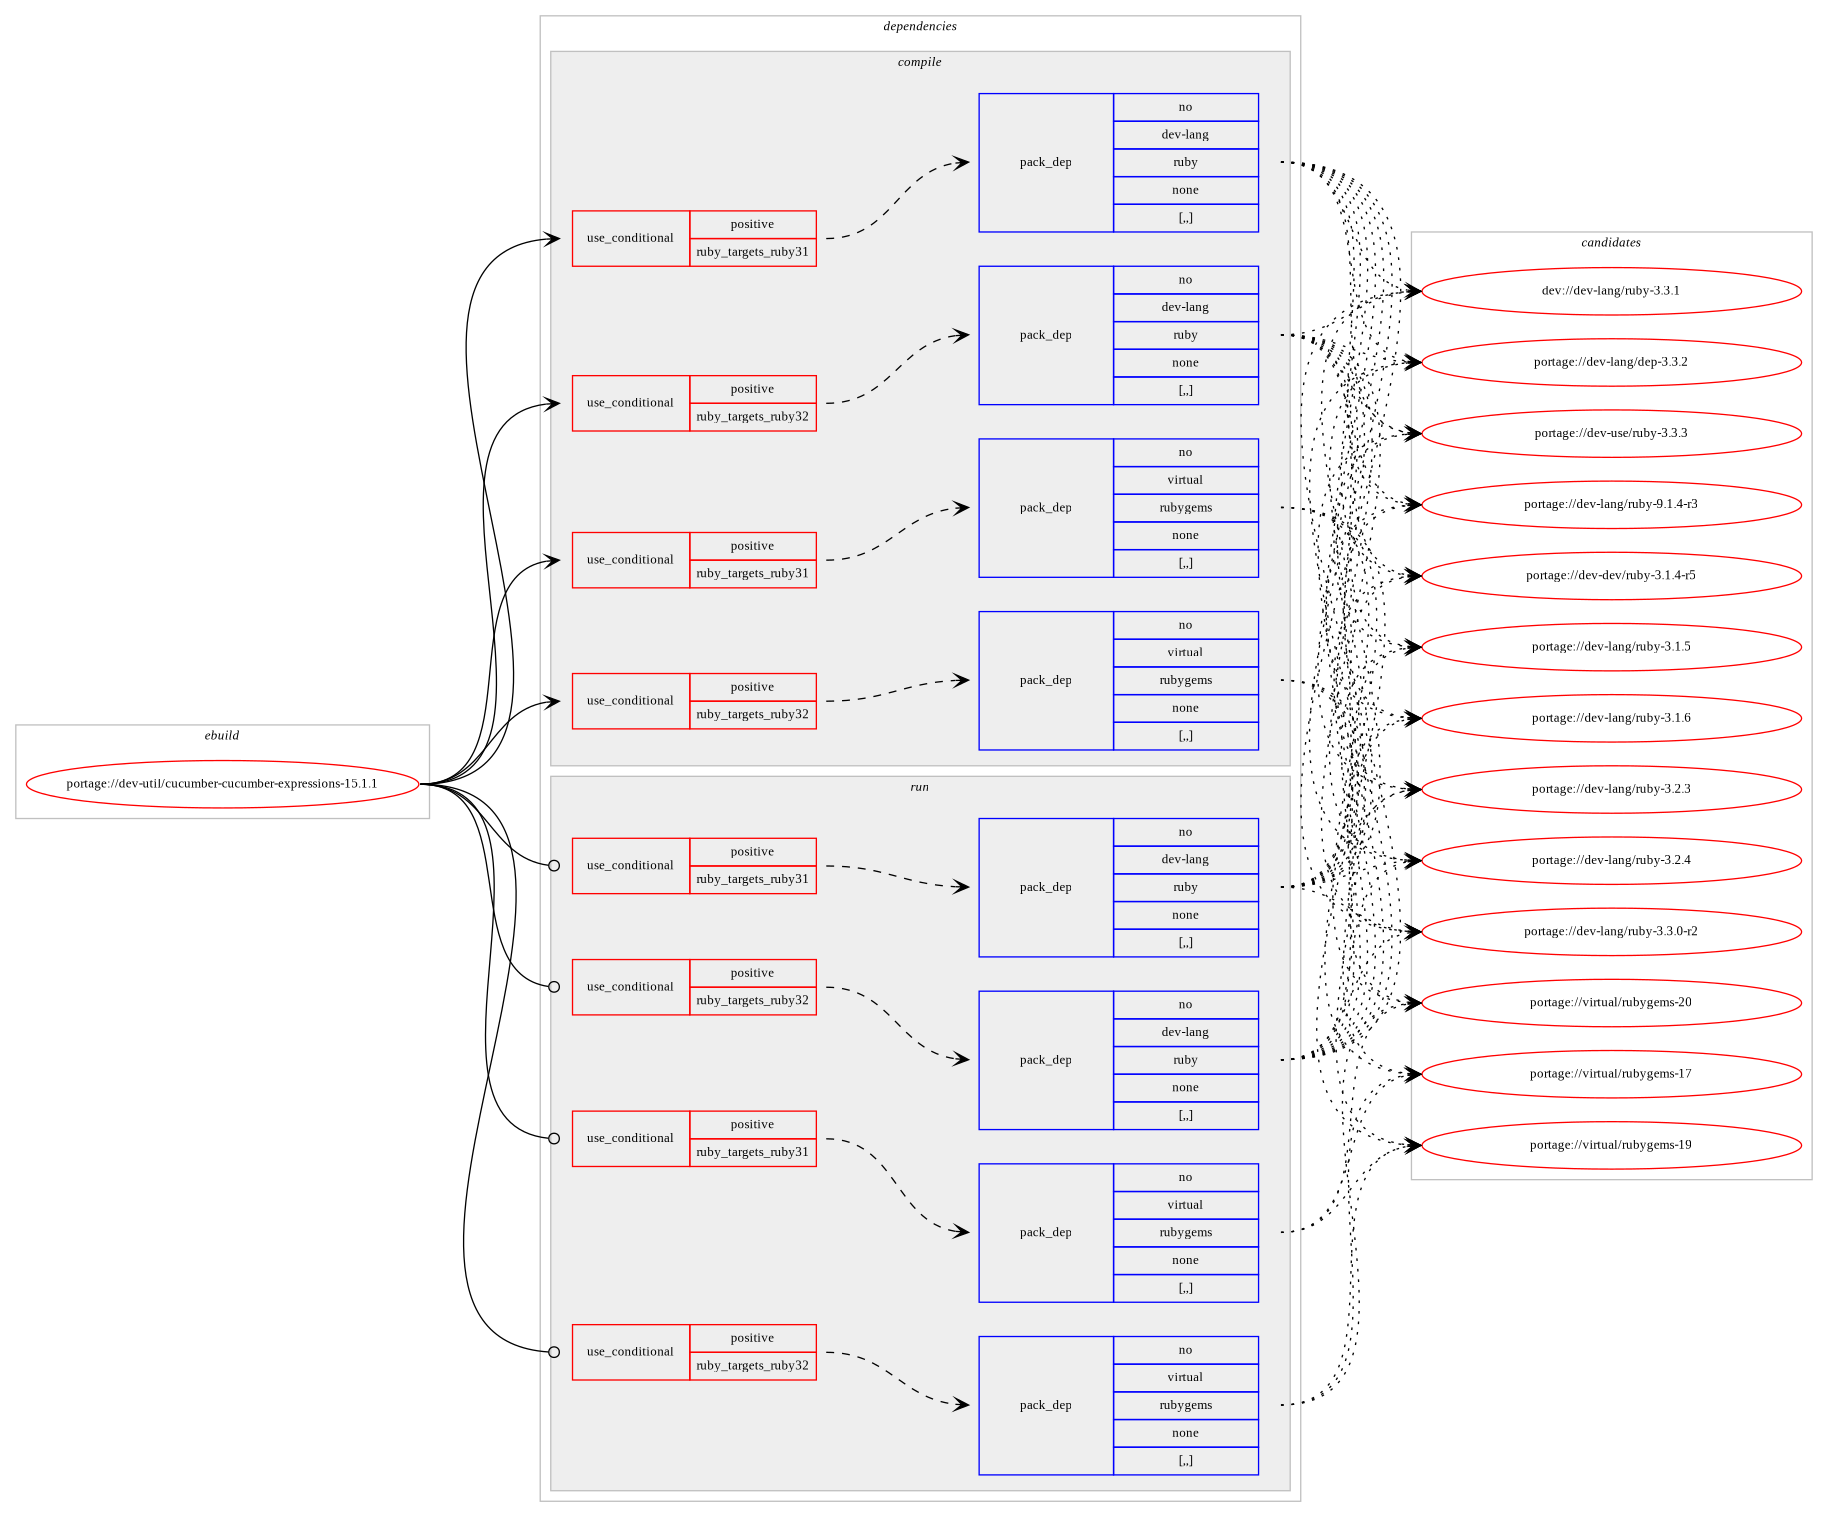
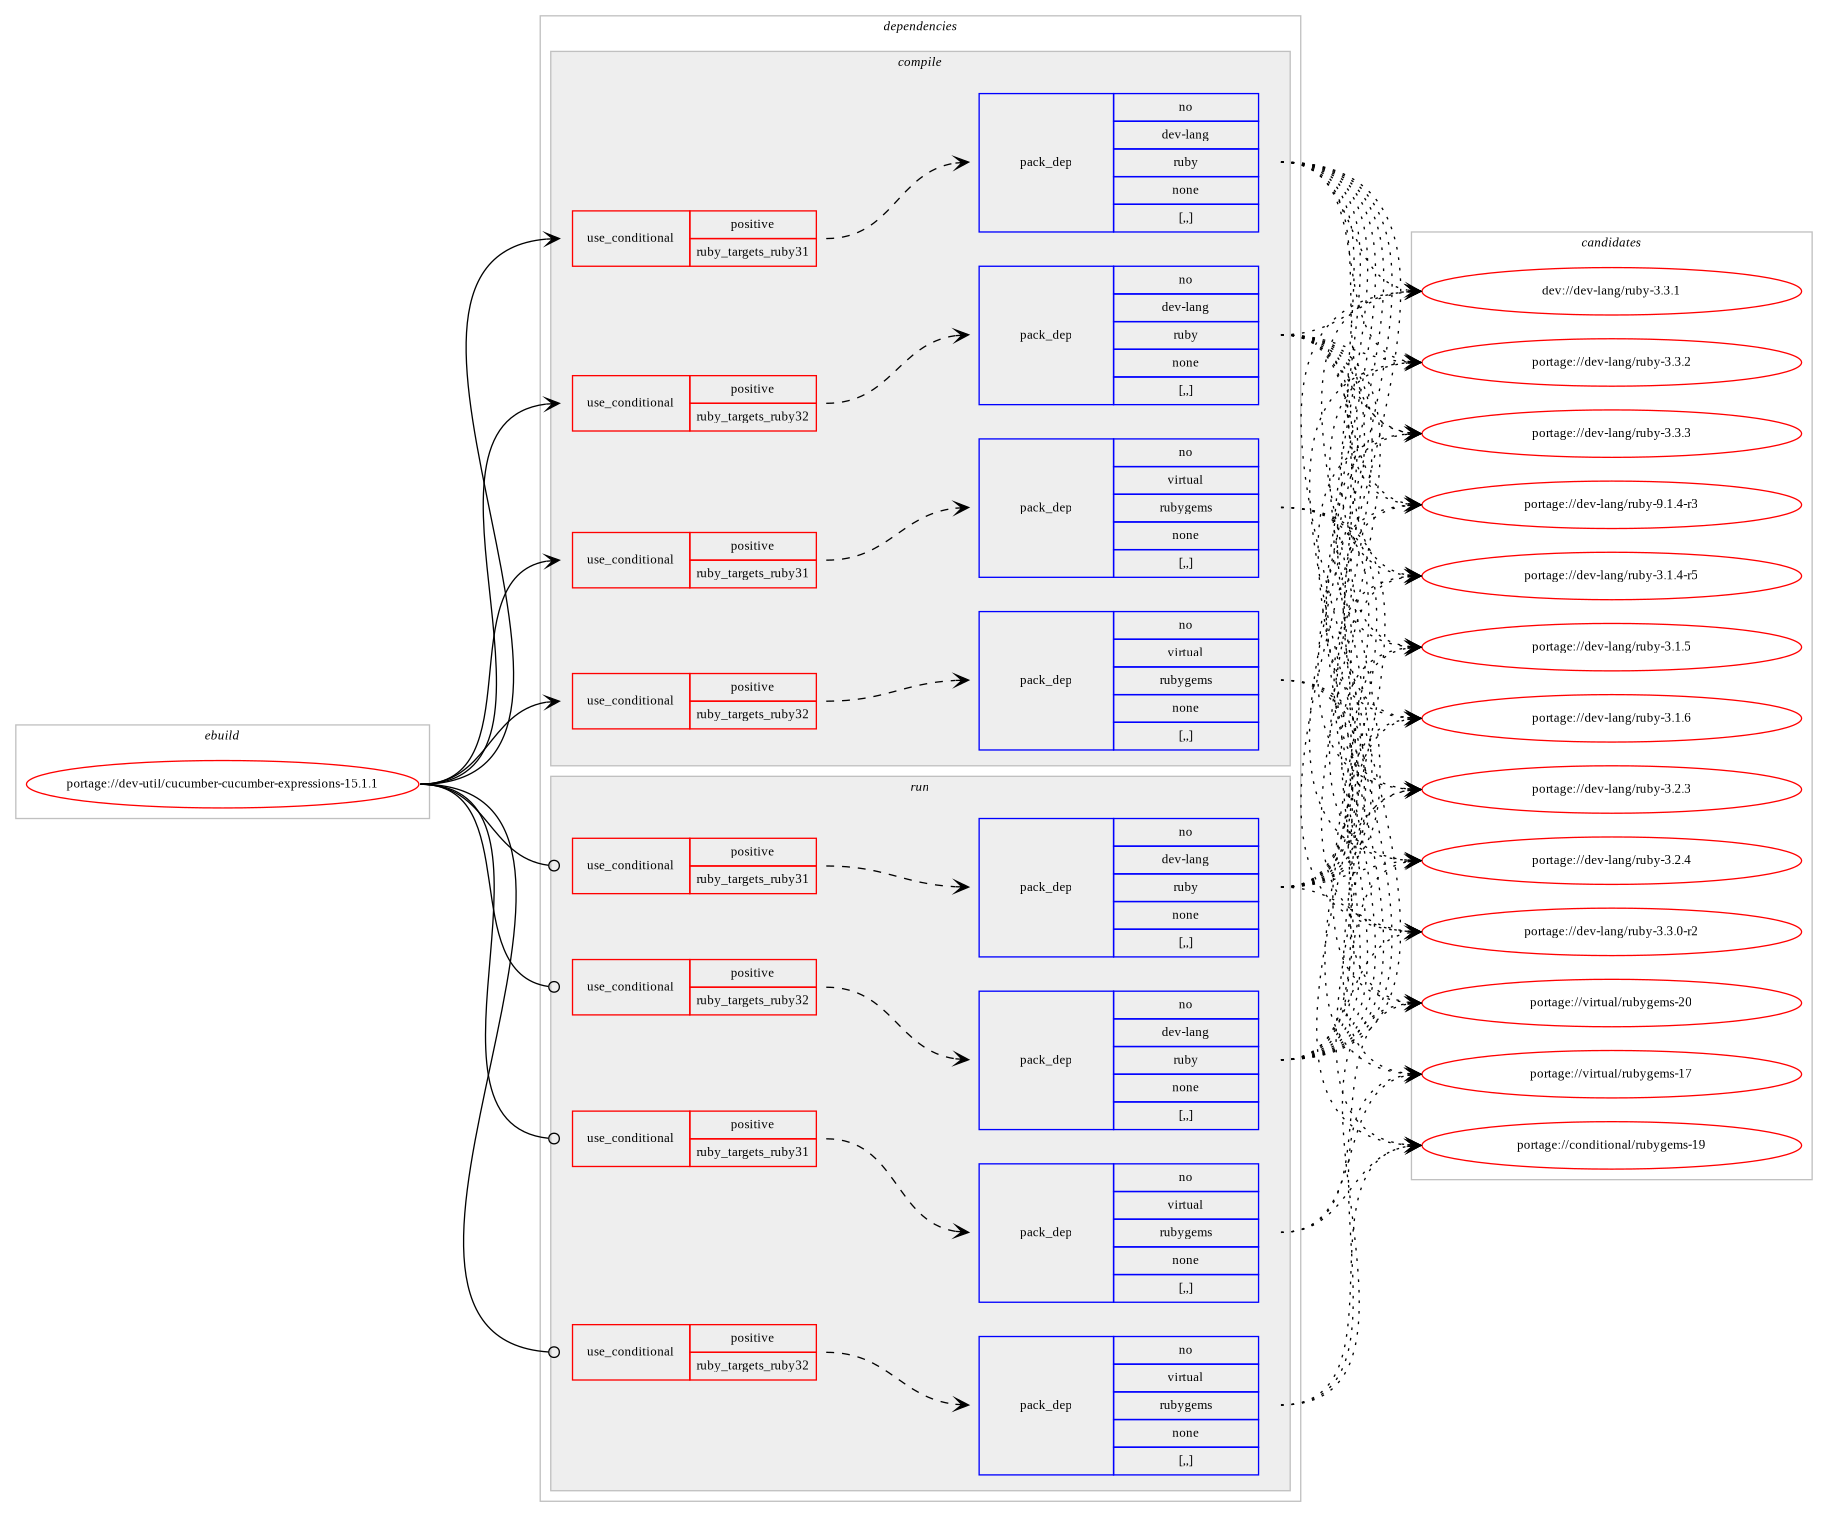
node "portage://dev-lang/dep-3.3.2": label "portage://dev-lang/dep-3.3.2" -> "portage://dev-lang/ruby-3.3.2"
node "portage://dev-use/ruby-3.3.3": label "portage://dev-use/ruby-3.3.3" -> "portage://dev-lang/ruby-3.3.3"
node "portage://dev-dev/ruby-3.1.4-r5": label "portage://dev-dev/ruby-3.1.4-r5" -> "portage://dev-lang/ruby-3.1.4-r5"
node "portage://virtual/rubygems-19": label "portage://virtual/rubygems-19" -> "portage://conditional/rubygems-19"
